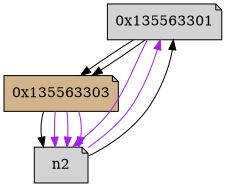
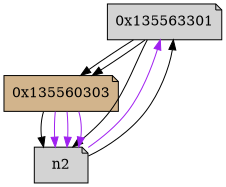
node "0x135563303": label "0x135563303" -> "0x135560303"
edge "0x135563301" -> "n2": color purple -> black
